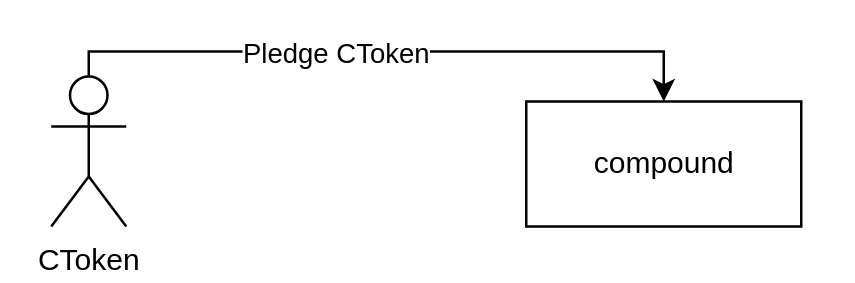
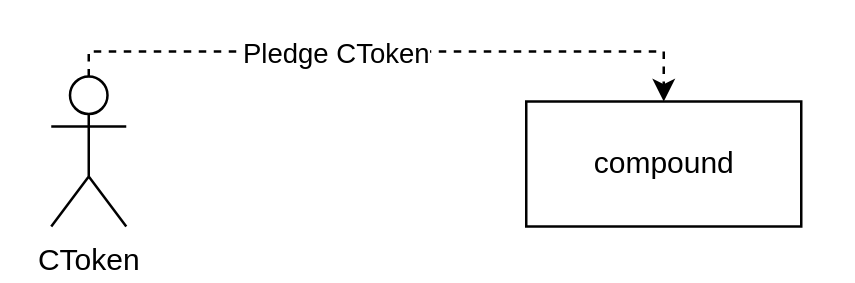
edge "CToken" -> "compound": style solid -> dashed
